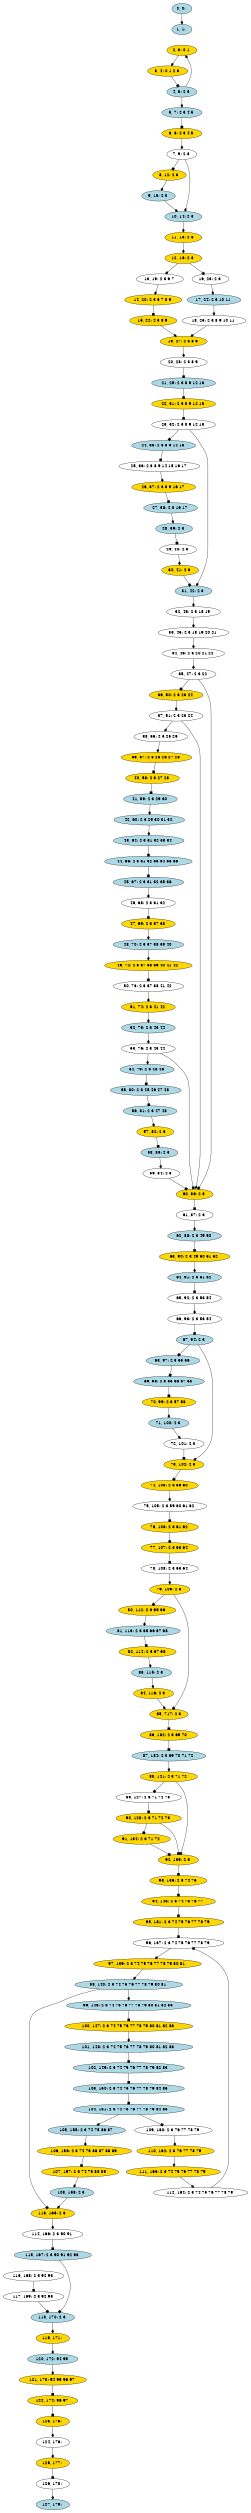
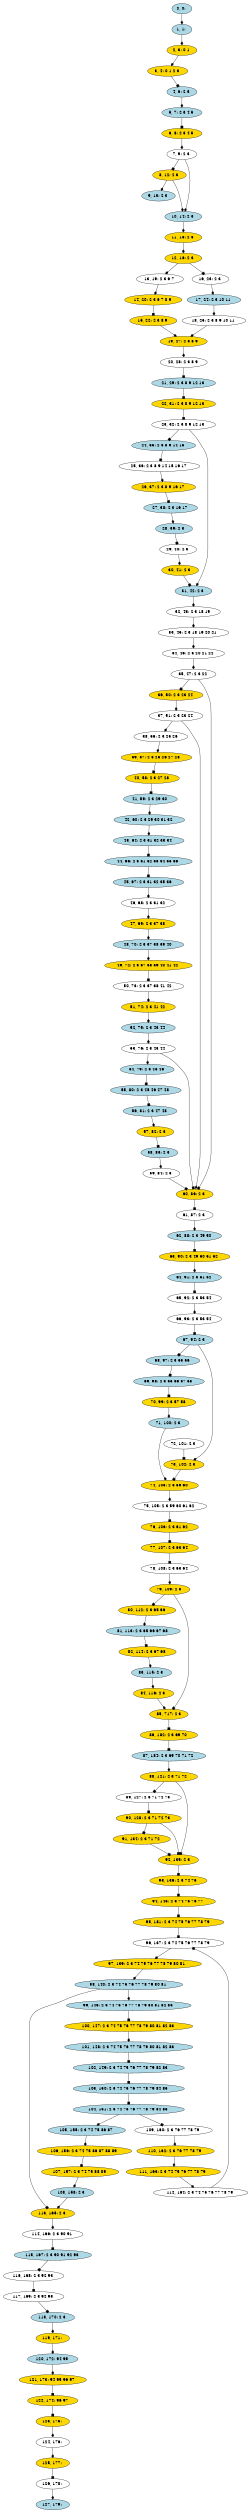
edge "4, 6: 2 3" -> "2, 3: 0 1": now "1, 1:" -> "2, 3: 0 1"
edge "9, 13: 2 3" -> "10, 14: 2 3": now "8, 12: 2 3" -> "10, 14: 2 3"
edge "46, 68: 2 3 31 32" -> "47, 69: 2 3 37 38": arrowhead box -> diamond
edge "71, 100: 2 3" -> "72, 101: 2 3": now "71, 100: 2 3" -> "74, 103: 2 3 59 60"
edge "115, 167: 2 3 90 91 92 93" -> "118, 170: 2 3": now "115, 167: 2 3 90 91 92 93" -> "116, 168: 2 3 92 93"
